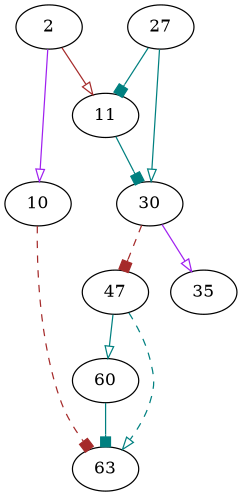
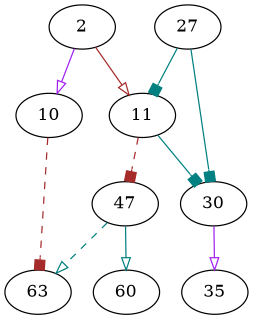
edge "27" -> "30": arrowhead onormal -> box
edge "30" -> "47": now "11" -> "47"
edge "60" -> "63": removed
